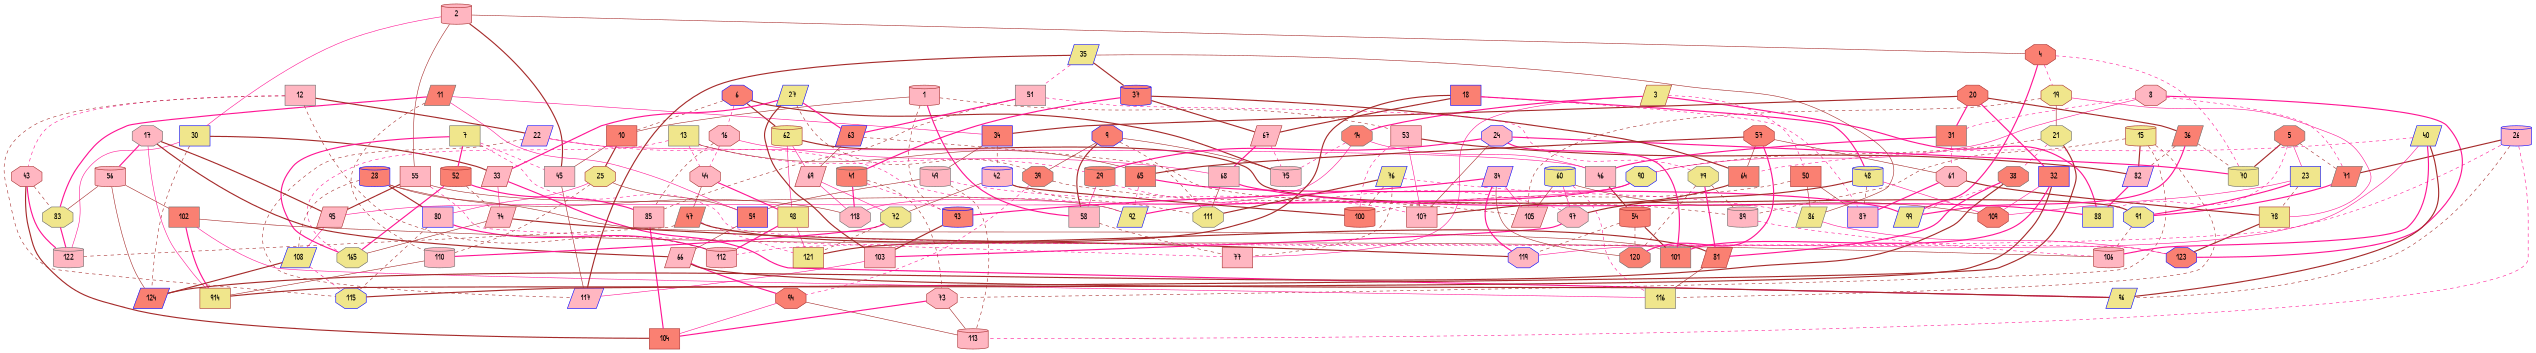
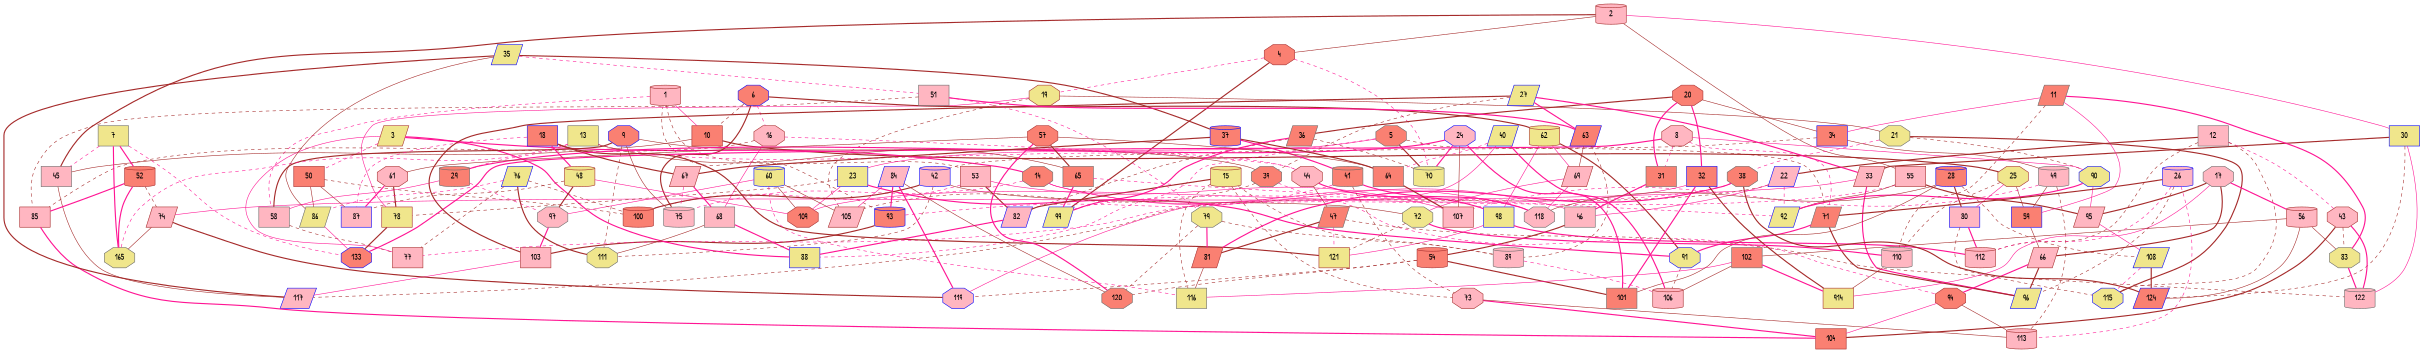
edge "20" -- "34": style bold -> solid
edge "1" -- "10": color brown -> deeppink
edge "4" -- "99": color deeppink -> brown
edge "31" -- "61": removed
node "48": color blue -> brown
edge "1" -- "58": style bold -> dashed
node "98": color brown -> blue
node "123": label "123" -> "133"
edge "40" -- "96": now "71" -- "96"
